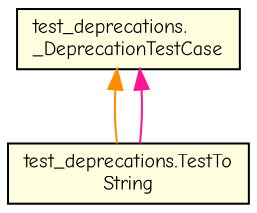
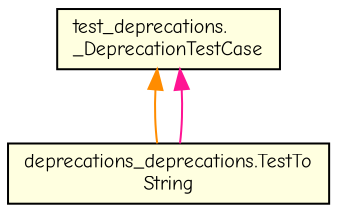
node "test_deprecations.TestTo String": label "test_deprecations.TestTo String" -> "deprecations_deprecations.TestTo String"
